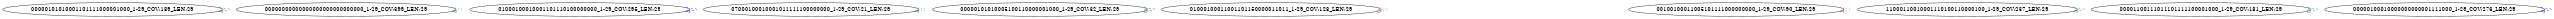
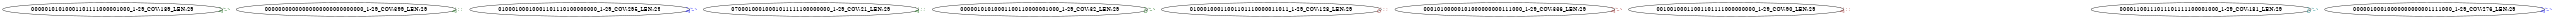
node "00000101010005100110000001000_1-29_COV:32_LEN:29": label "00000101010005100110000001000_1-29_COV:32_LEN:29" -> "00000101010001100110000001000_1-29_COV:32_LEN:29"
node "01000100011001101150000011011_1-29_COV:128_LEN:29": label "01000100011001101150000011011_1-29_COV:128_LEN:29" -> "01000100011001101110000011011_1-29_COV:128_LEN:29"
node "00010100000101000000000111000_1-29_COV:336_LEN:29": added
node "00100100011005101111000000000_1-29_COV:90_LEN:29": label "00100100011005101111000000000_1-29_COV:90_LEN:29" -> "00100100011001101111000000000_1-29_COV:90_LEN:29"
node "11000110010001110100110000100_1-29_COV:237_LEN:29": removed
